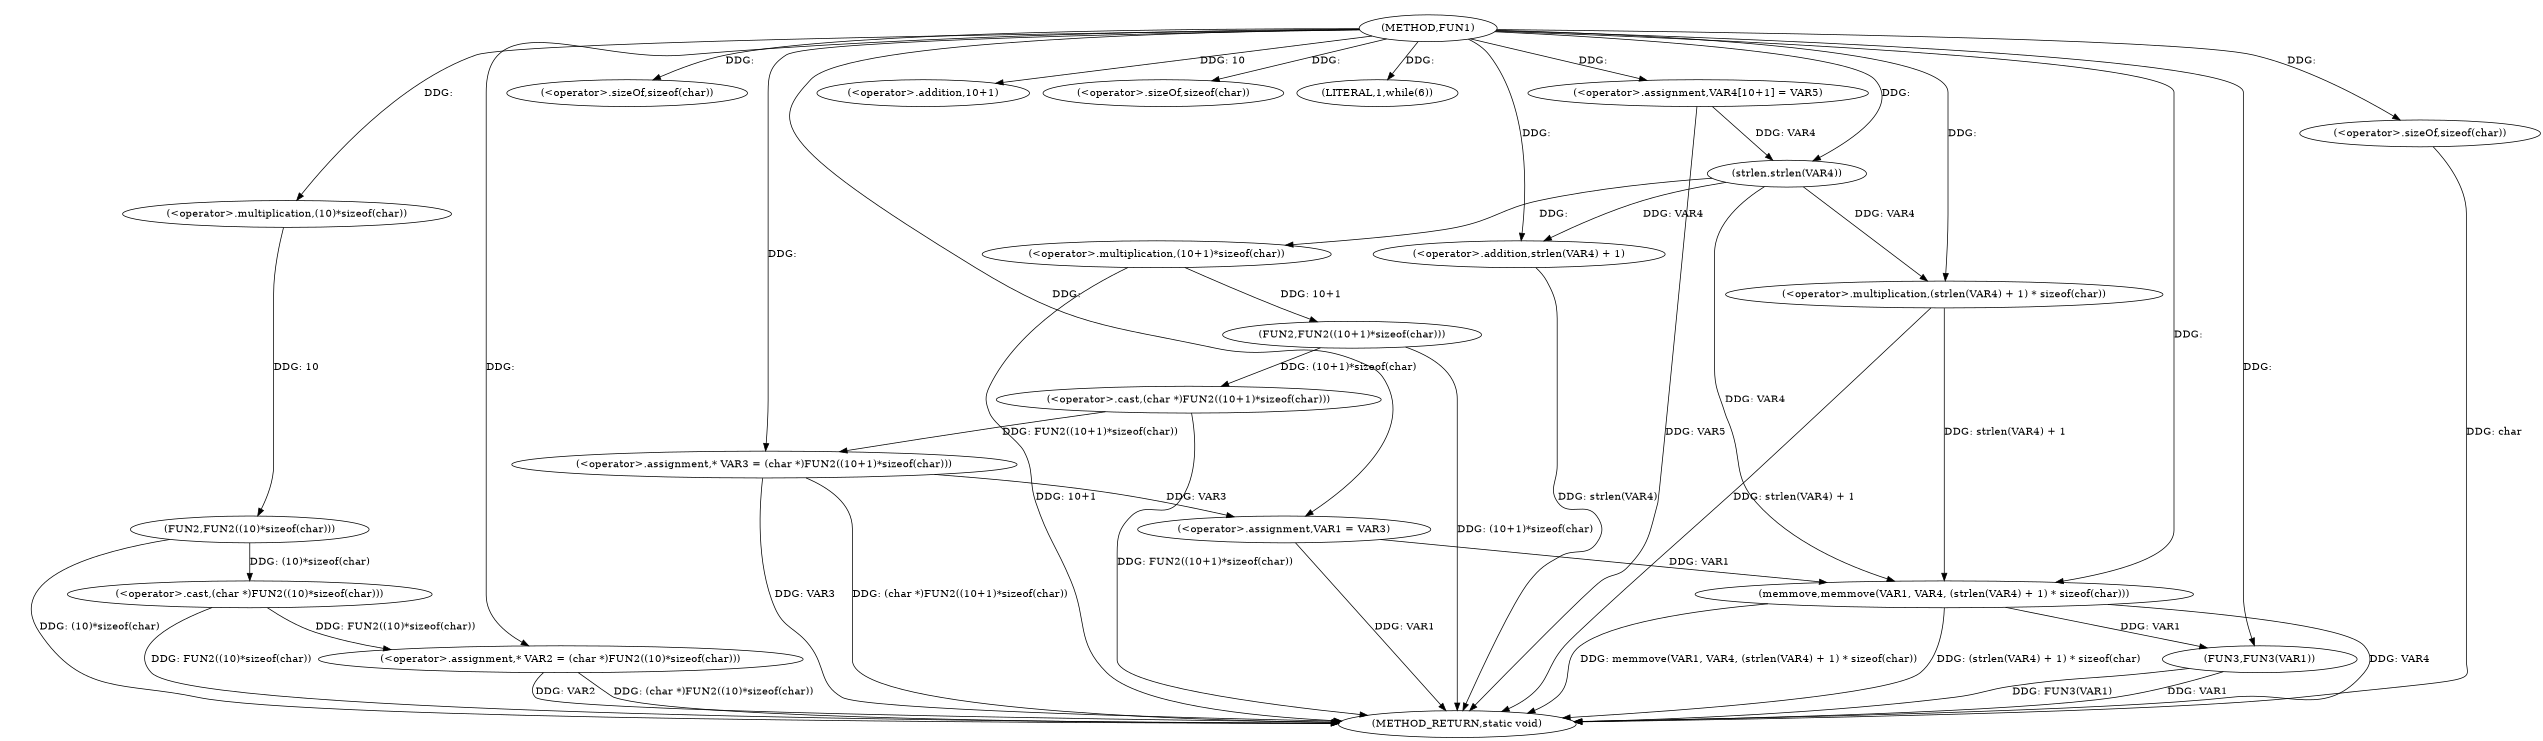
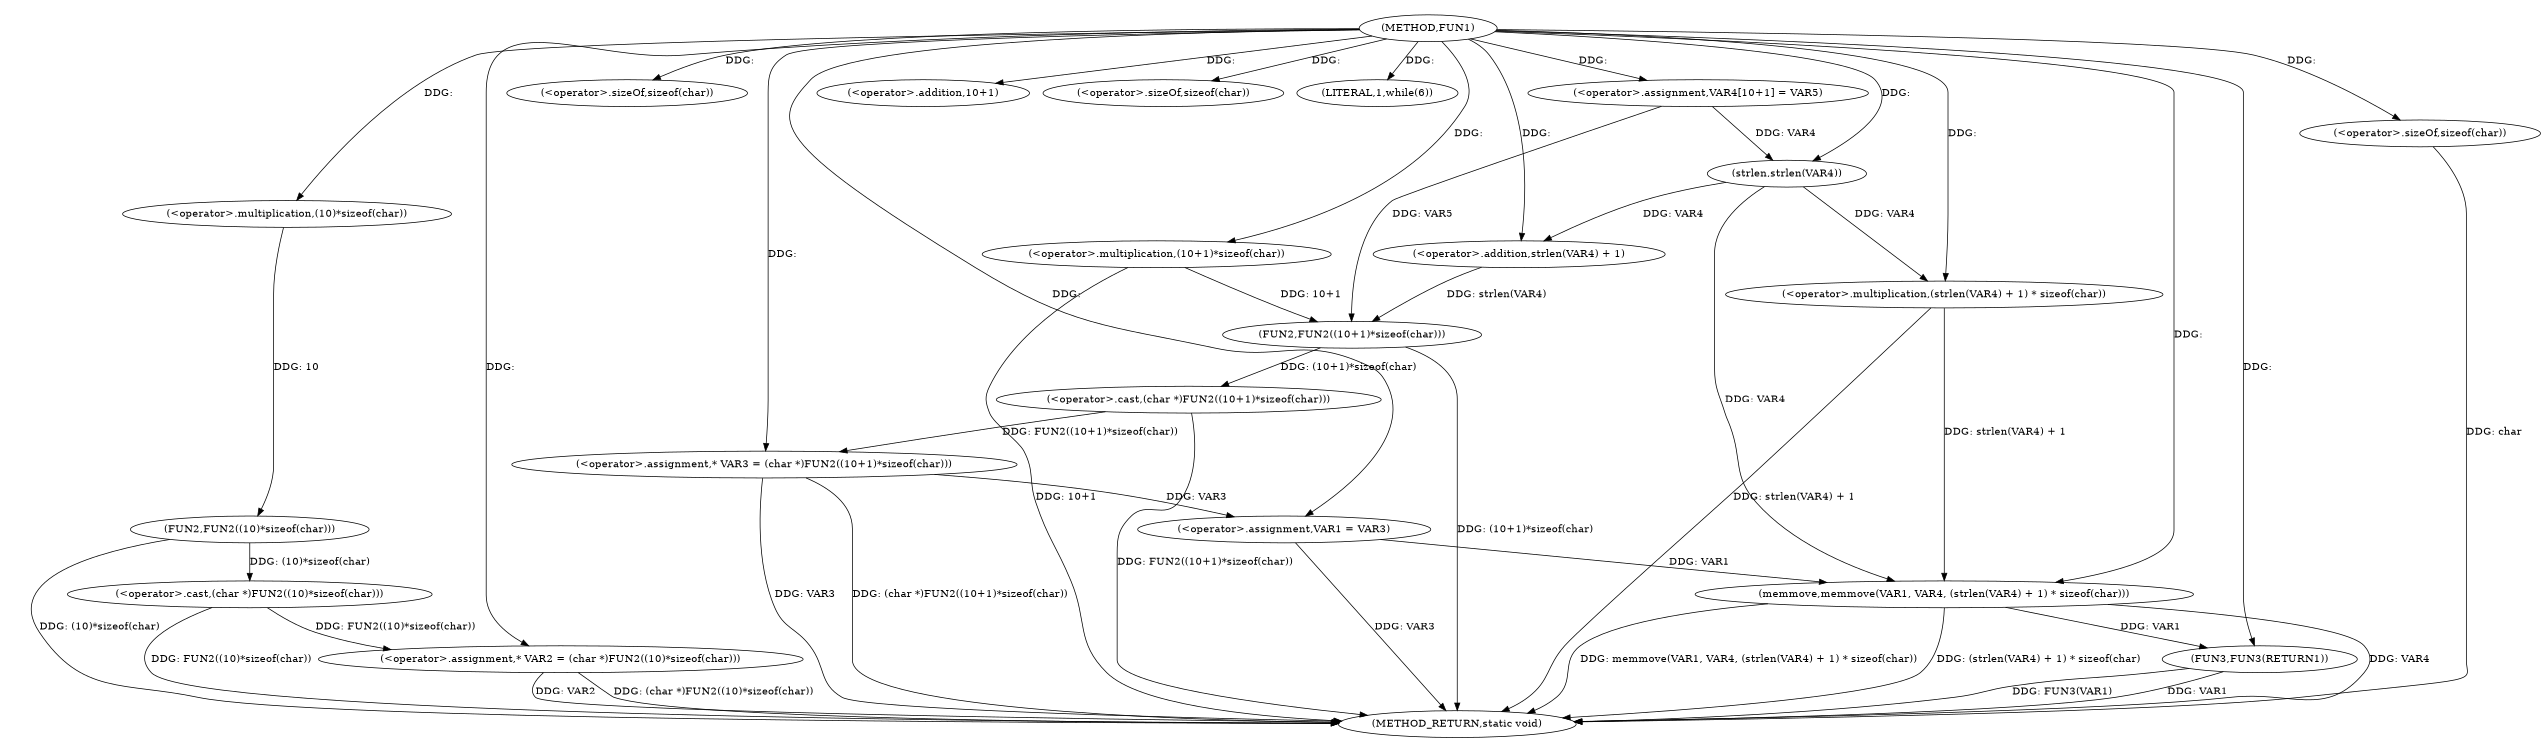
edge "(METHOD,FUN1)" -> "(<operator>.addition,10+1)": label "DDG: 10" -> "DDG: "
edge "(strlen,strlen(VAR4))" -> "(<operator>.multiplication,(10+1)*sizeof(char))": now "(METHOD,FUN1)" -> "(<operator>.multiplication,(10+1)*sizeof(char))"
edge "(<operator>.assignment,VAR4[10+1] = VAR5)" -> "(METHOD_RETURN,static void)": now "(<operator>.assignment,VAR4[10+1] = VAR5)" -> "(FUN2,FUN2((10+1)*sizeof(char)))"
edge "(<operator>.addition,strlen(VAR4) + 1)" -> "(METHOD_RETURN,static void)": now "(<operator>.addition,strlen(VAR4) + 1)" -> "(FUN2,FUN2((10+1)*sizeof(char)))"
edge "(<operator>.assignment,VAR1 = VAR3)" -> "(METHOD_RETURN,static void)": label "DDG: VAR1" -> "DDG: VAR3"
node "(FUN3,FUN3(VAR1))": label "(FUN3,FUN3(VAR1))" -> "(FUN3,FUN3(RETURN1))"
